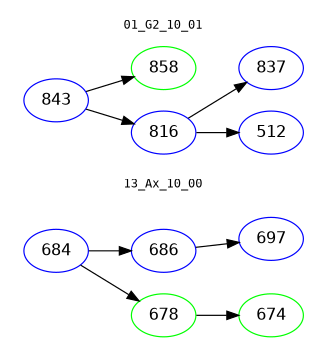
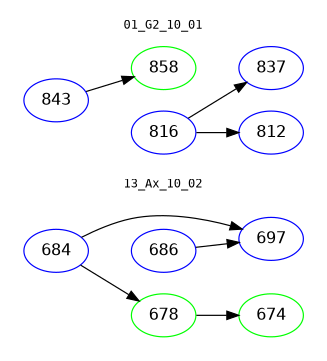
edge "843" -> "816": removed
node "512": label "512" -> "812"
cluster "13_Ax_10_00": label "13_Ax_10_00" -> "13_Ax_10_02"
edge "684" -> "686": now "684" -> "697"
